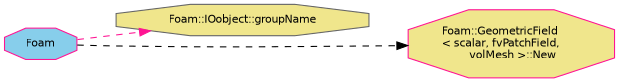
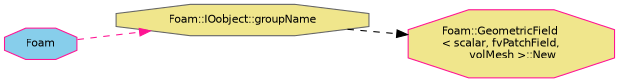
edge "Foam" -> "Foam::GeometricField < scalar, fvPatchField, volMesh >::New": now "Foam::IOobject::groupName" -> "Foam::GeometricField < scalar, fvPatchField, volMesh >::New"
